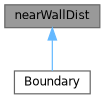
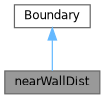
edge "Boundary" -> "nearWallDist": reversed
